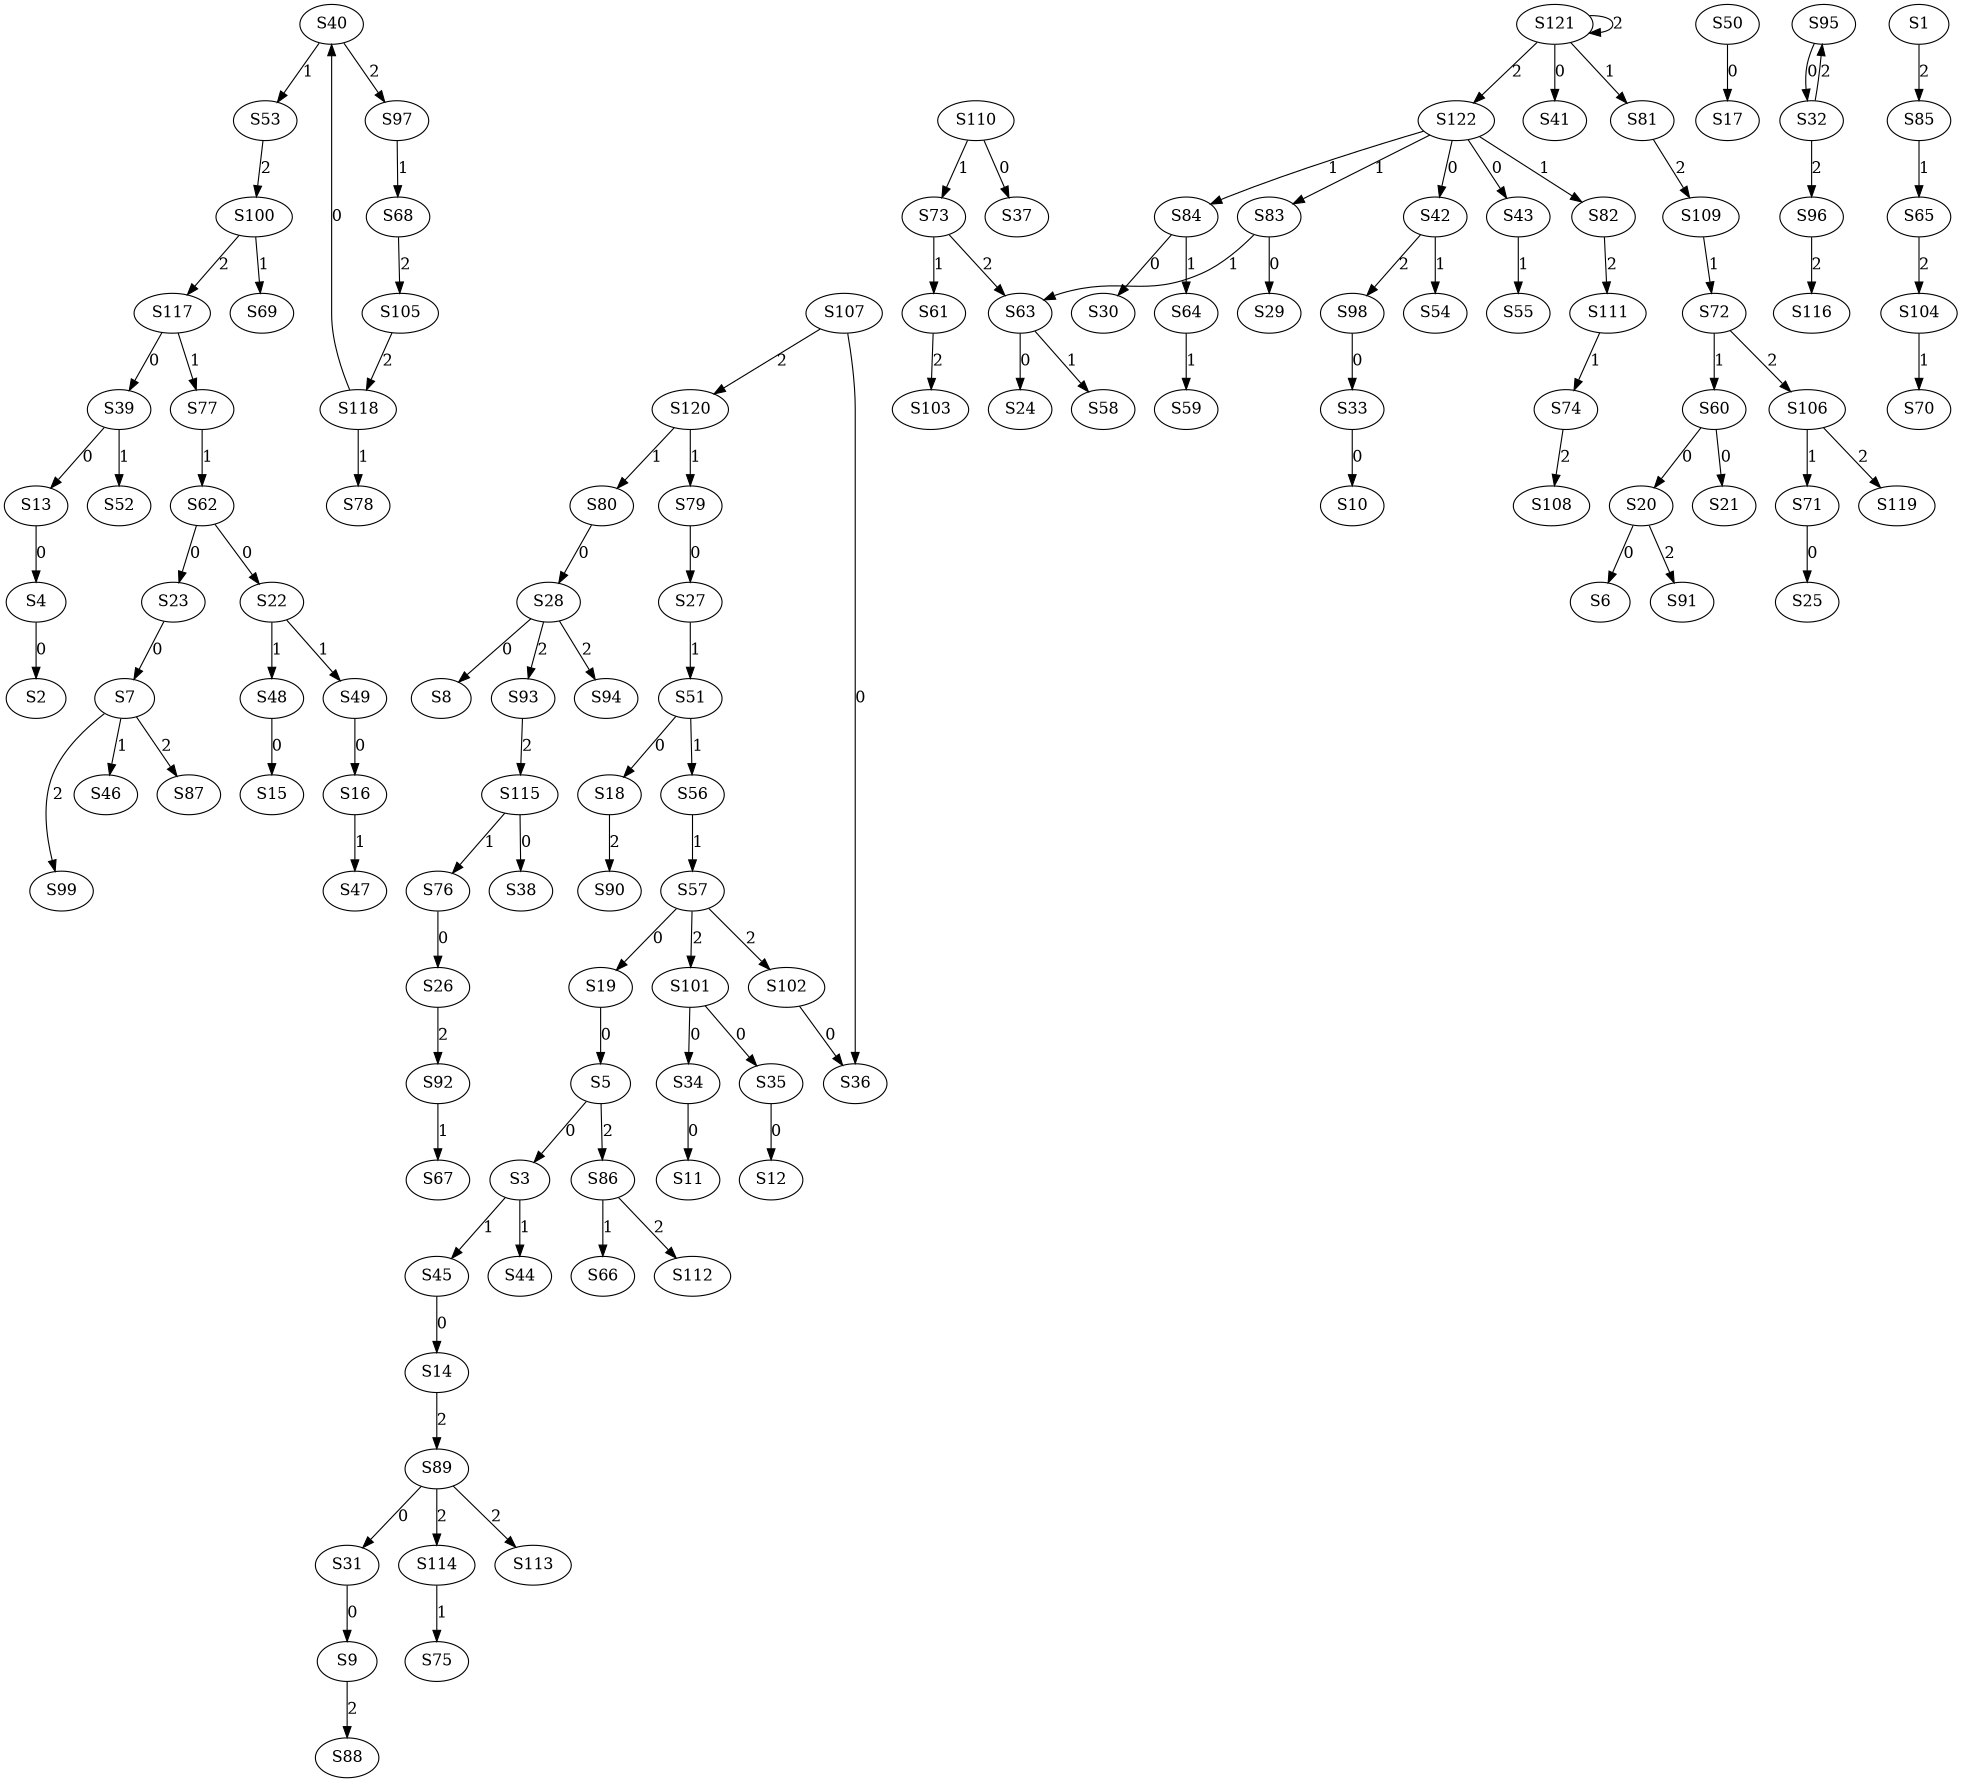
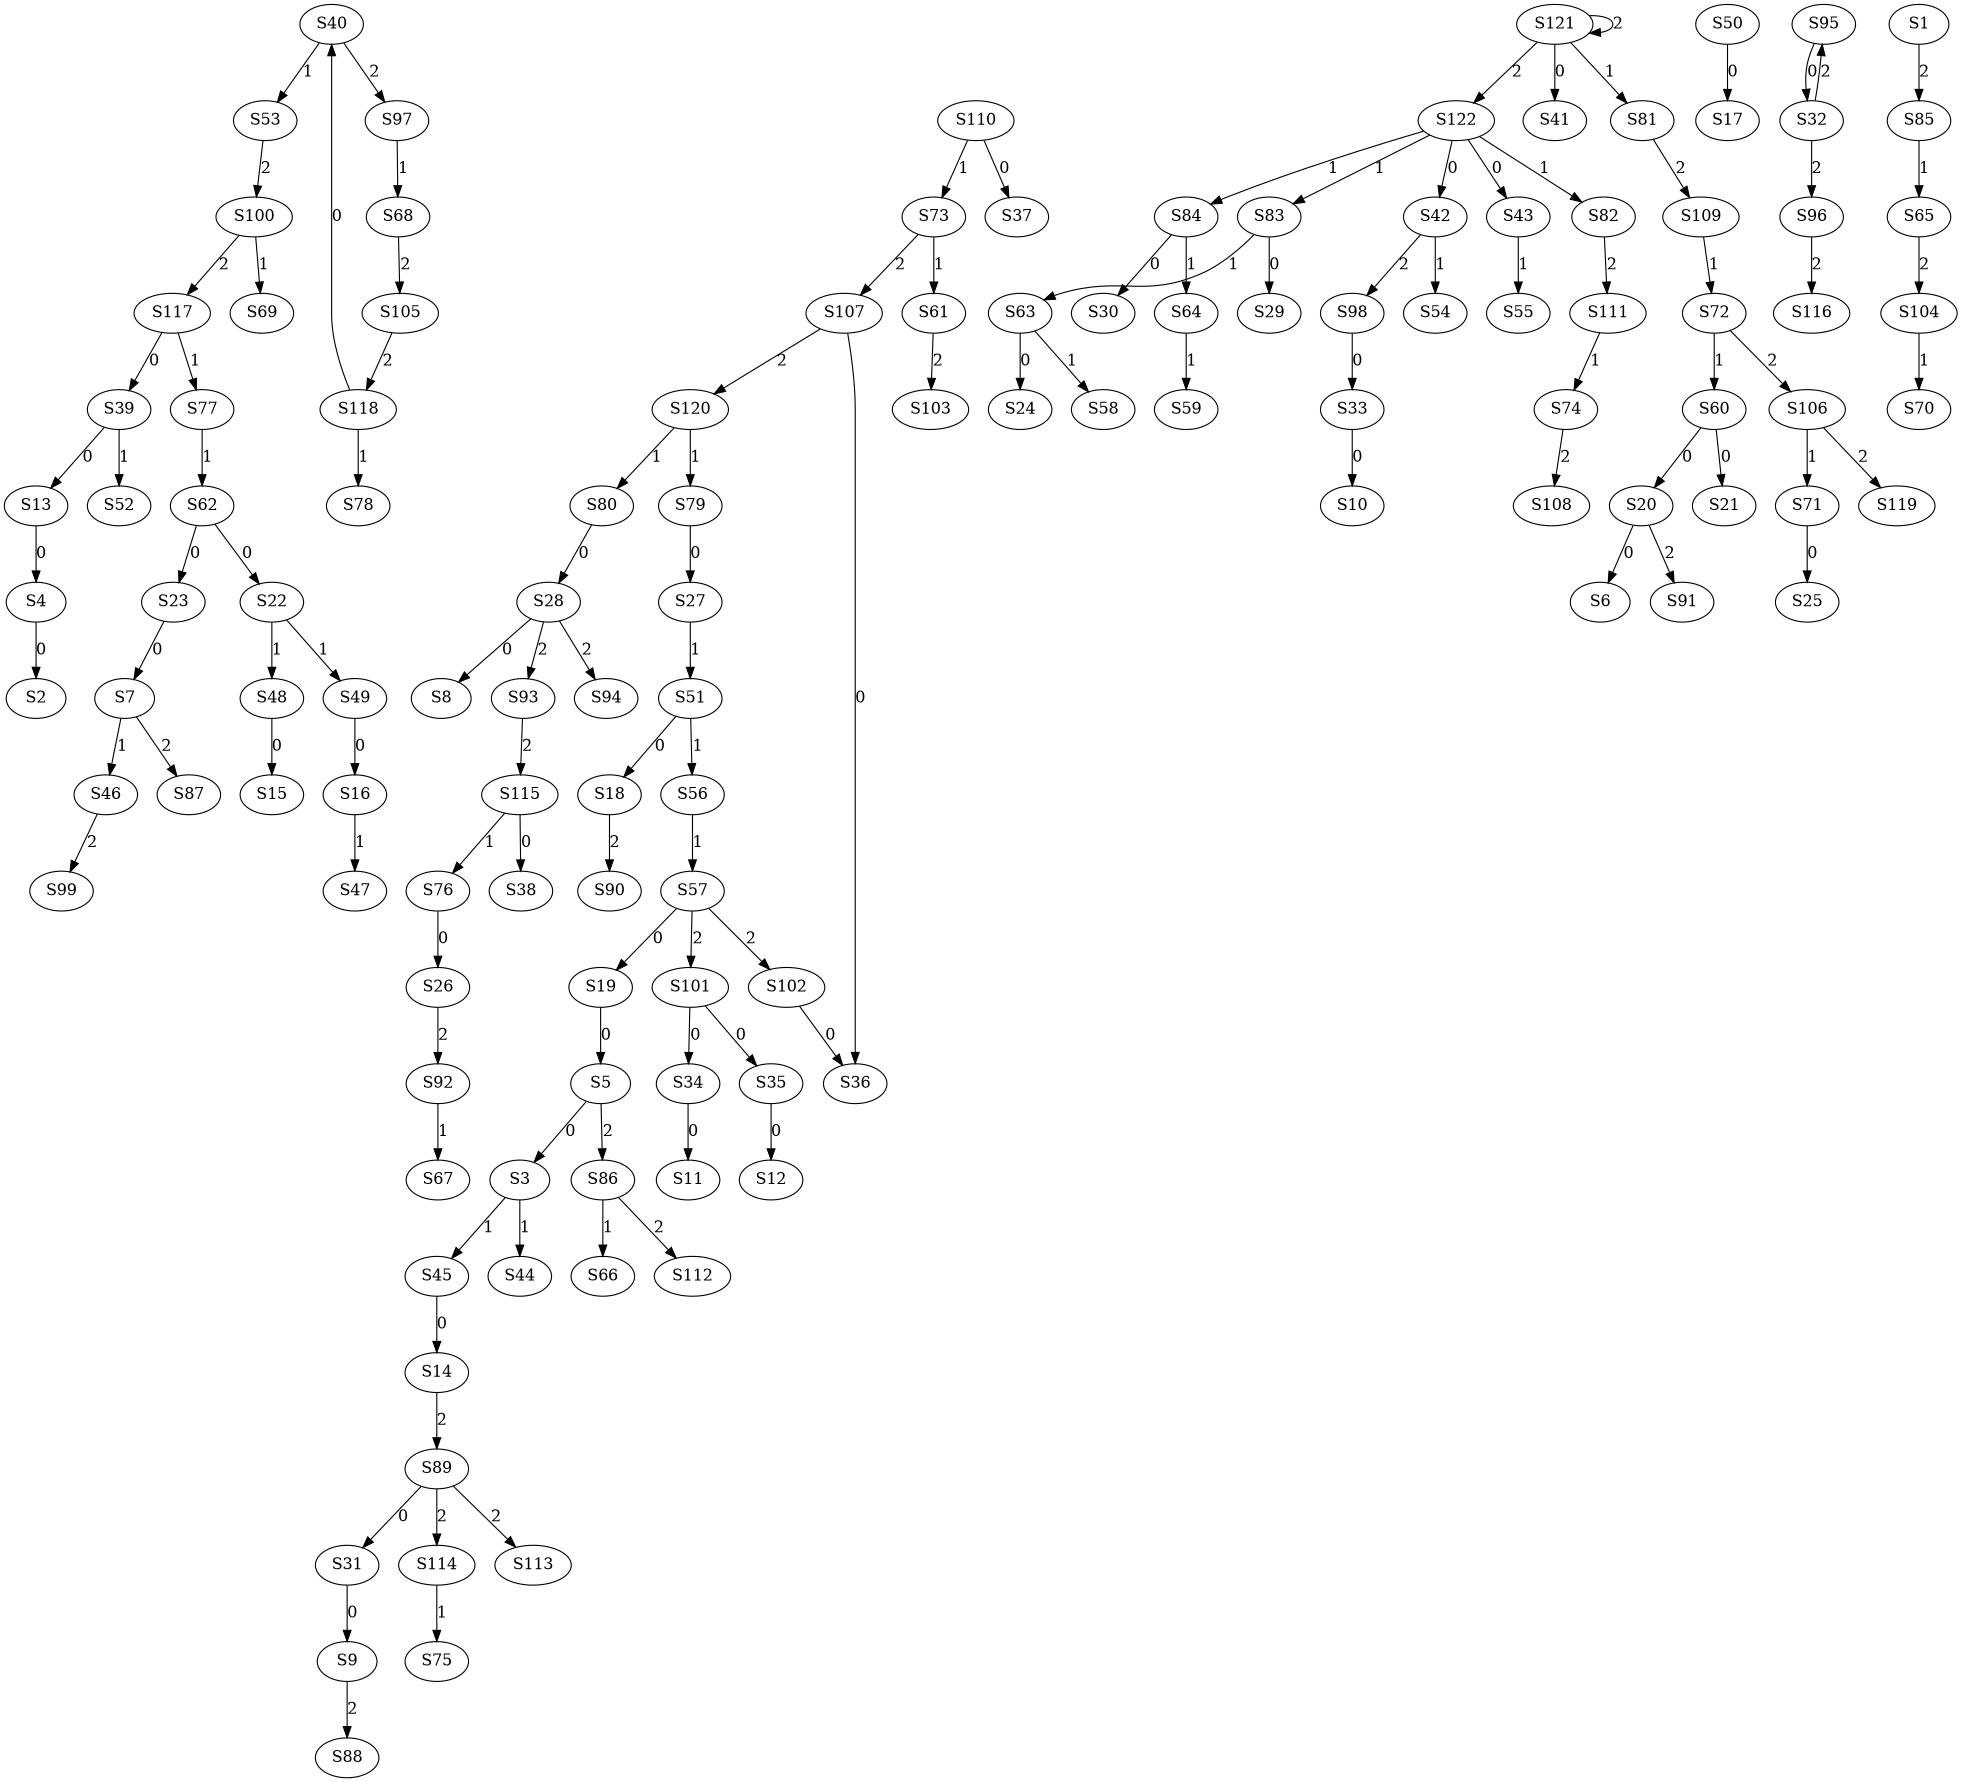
edge "S73" -> "S63": now "S73" -> "S107"
edge "S7" -> "S99": now "S46" -> "S99"
